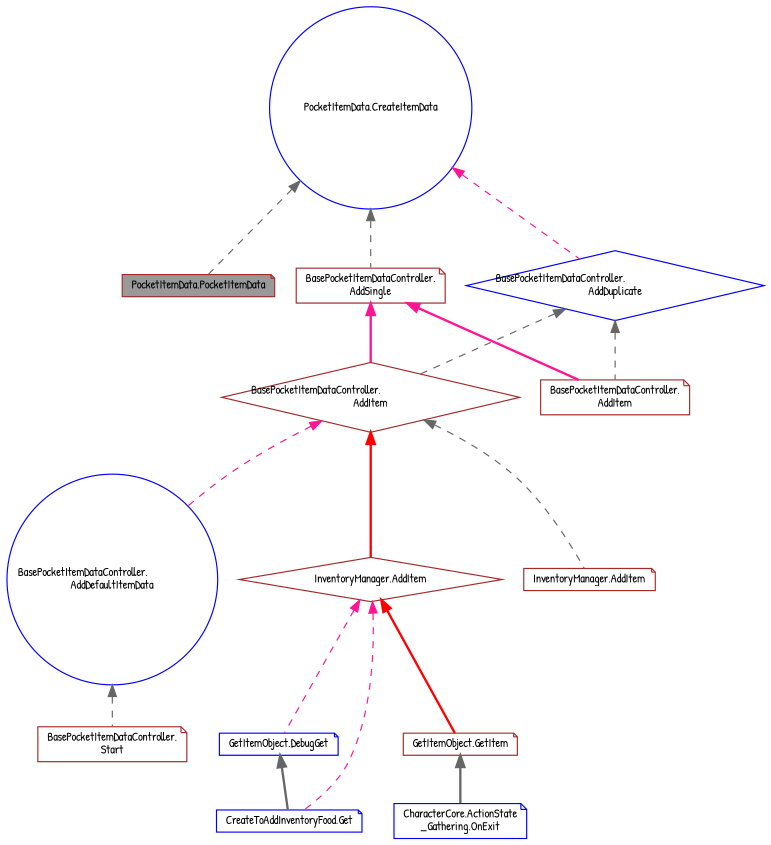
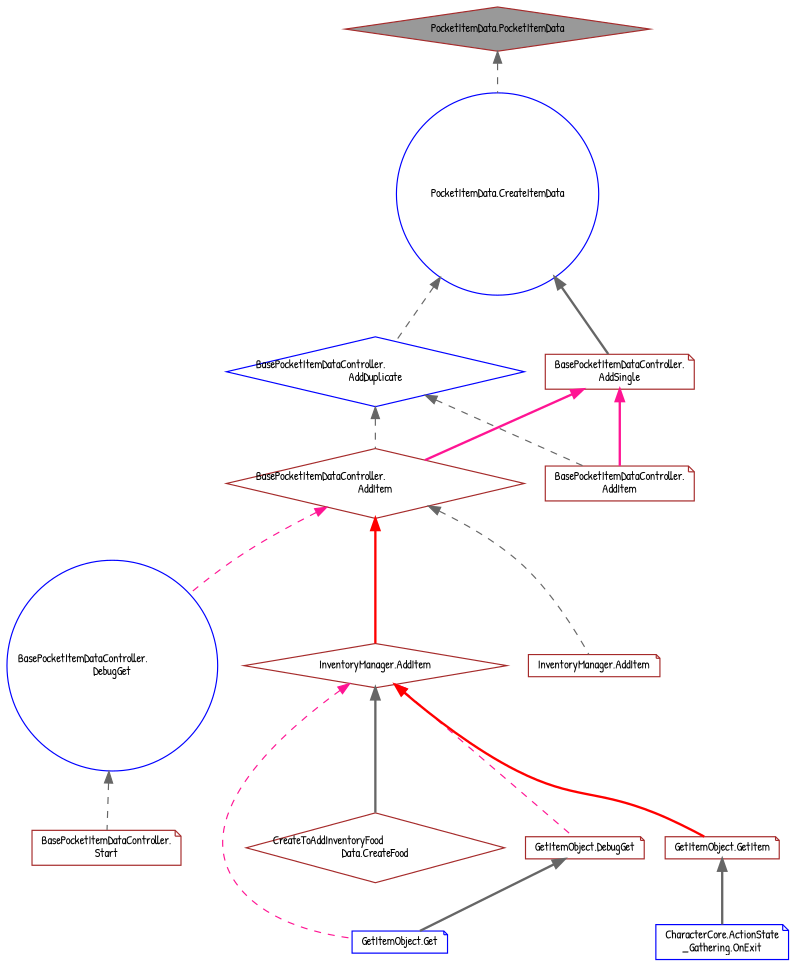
edge "BasePocketItemDataController. AddDuplicate" -> "PocketItemData.CreateItemData": color deeppink -> gray40
edge "PocketItemData.PocketItemData" -> "PocketItemData.CreateItemData": reversed
edge "BasePocketItemDataController. AddSingle" -> "PocketItemData.CreateItemData": style dashed -> bold
node "PocketItemData.PocketItemData": shape note -> diamond
node "BasePocketItemDataController. AddDefaultItemData": label "BasePocketItemDataController. AddDefaultItemData" -> "BasePocketItemDataController. DebugGet"
node "GetItemObject.DebugGet": color blue -> brown
node "CreateToAddInventoryFood.Get": label "CreateToAddInventoryFood.Get" -> "GetItemObject.Get"
node "CreateToAddInventoryFood Data.CreateFood": added
